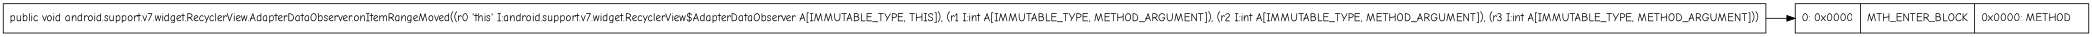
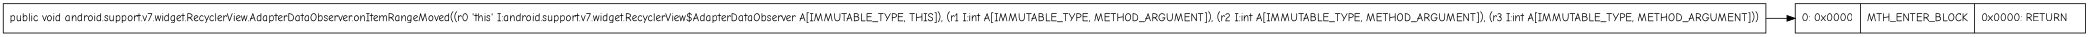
node "0: 0x0000": text "0x0000: METHOD" -> "0x0000: RETURN"
